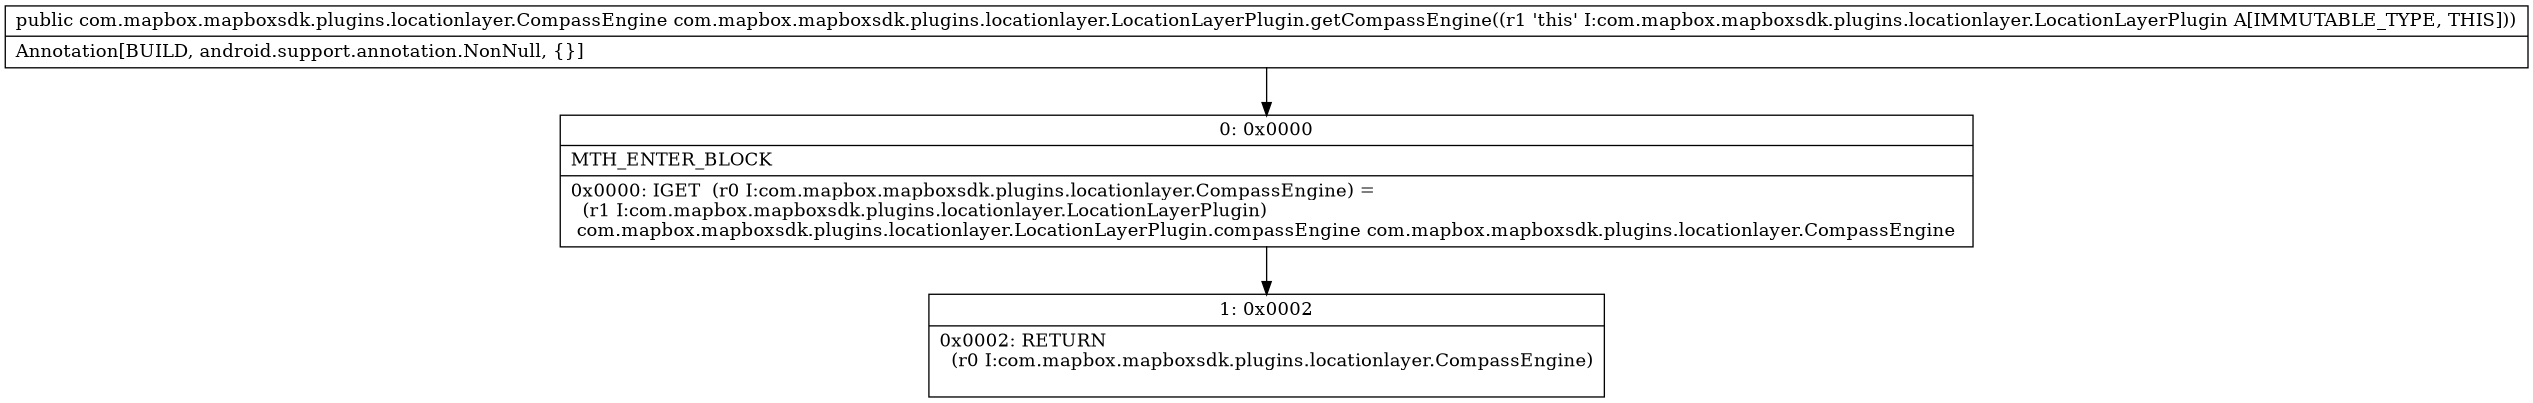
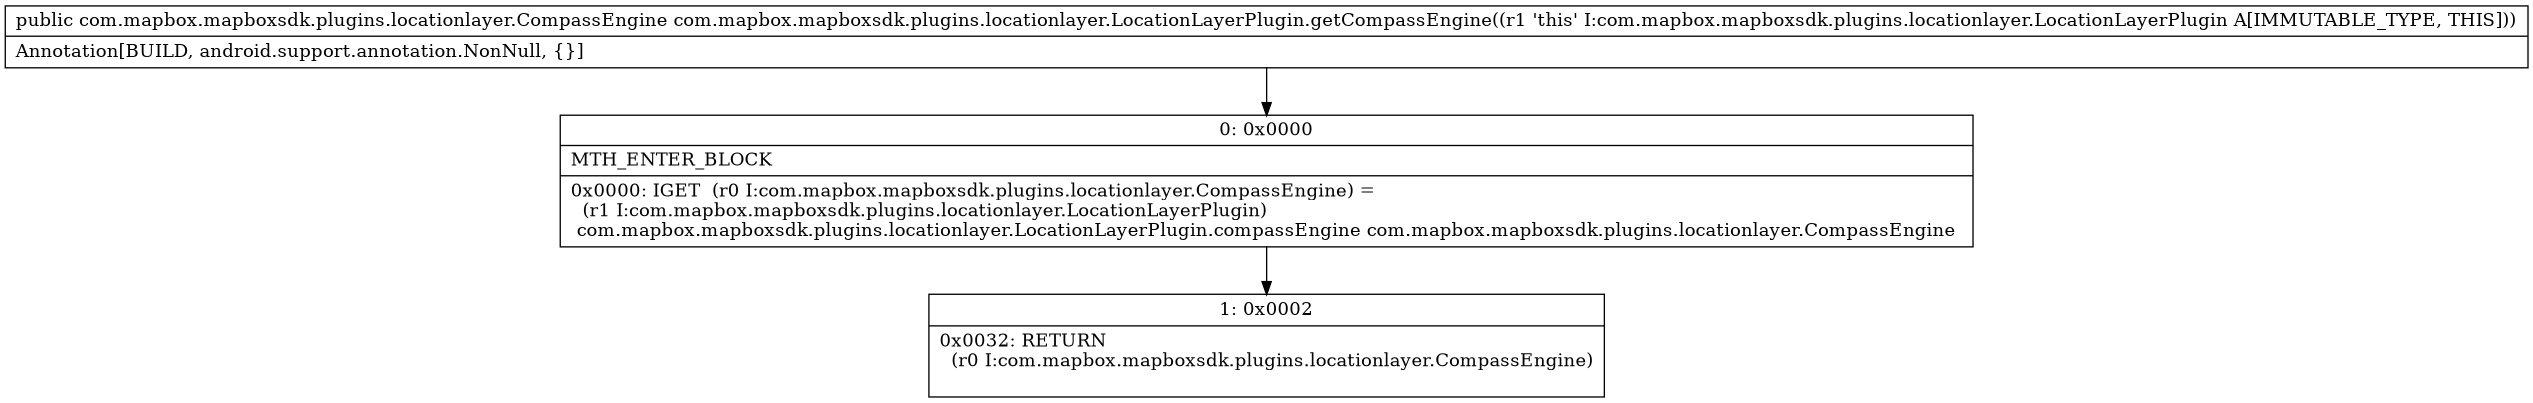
node "1: 0x0002": text "0x0002: RETURN" -> "0x0032: RETURN"
